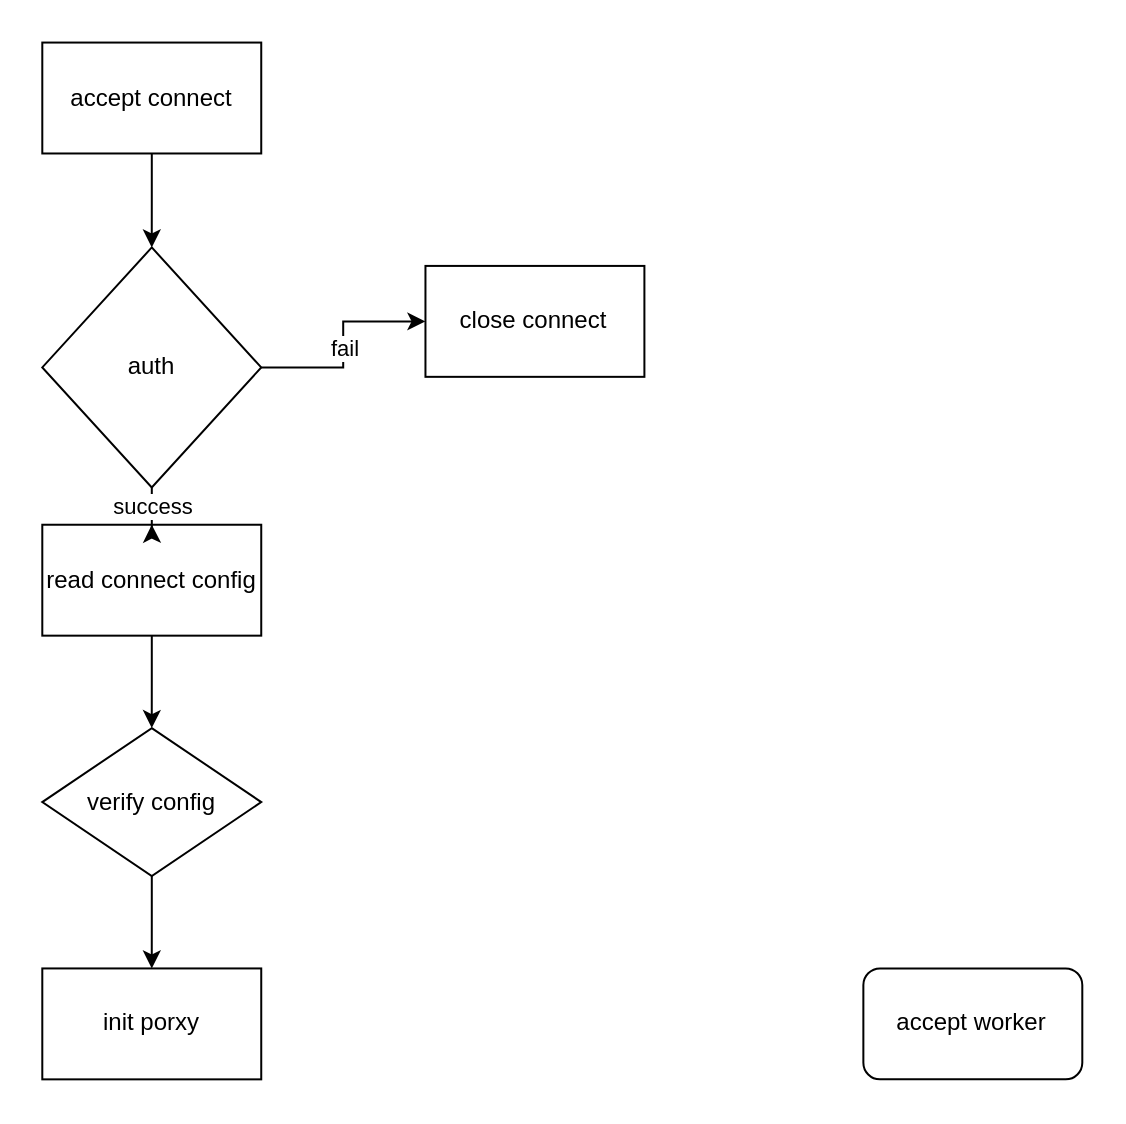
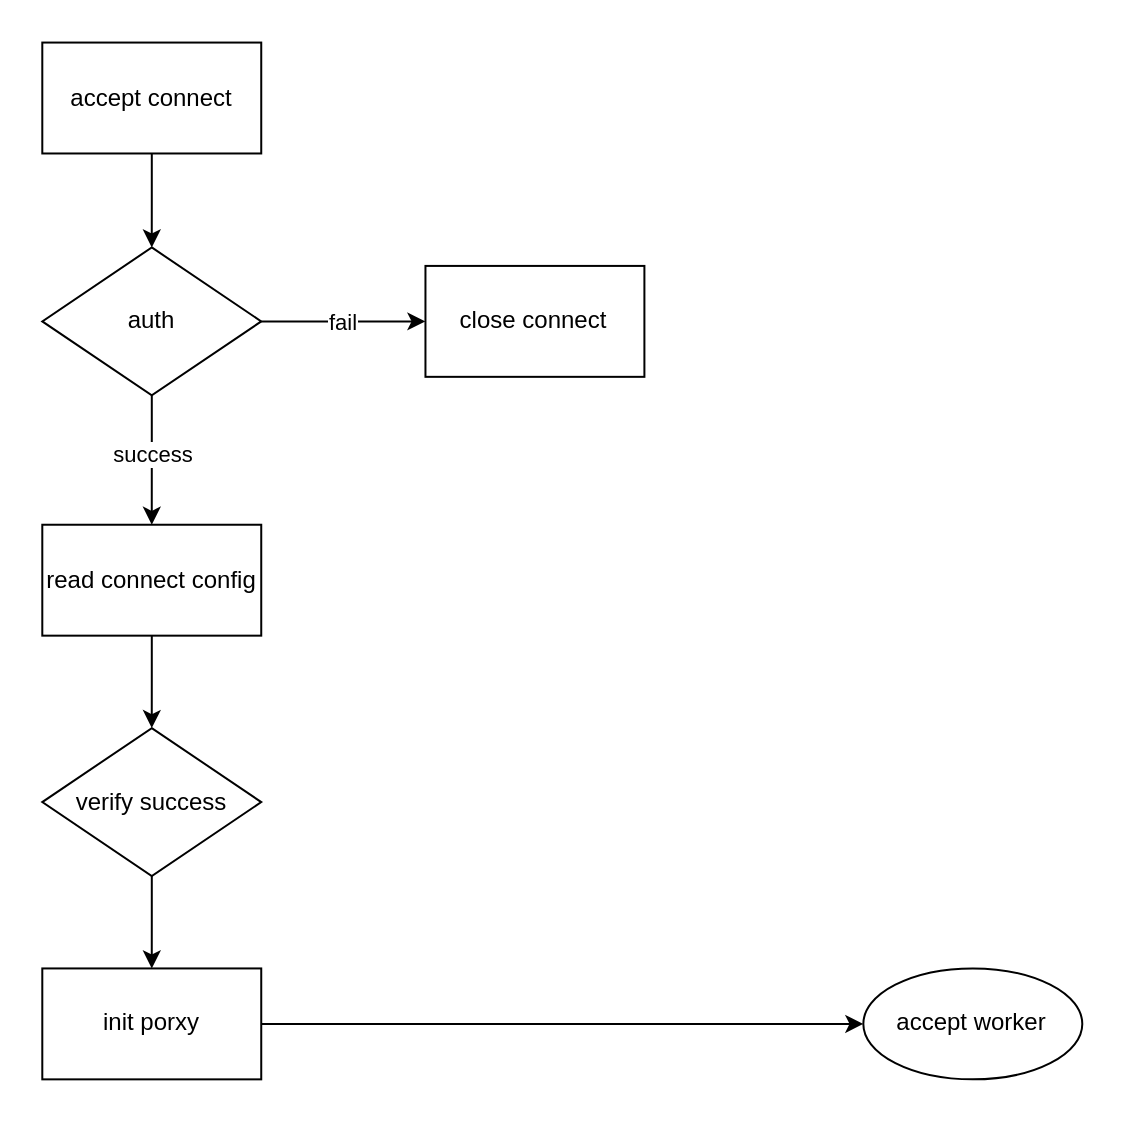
node "auth": size 219x240 -> 219x148
node "verify config": label "verify config" -> "verify success"
edge "init porxy" -> "accept worker": added
node "accept worker": shape rounded rectangle -> ellipse
